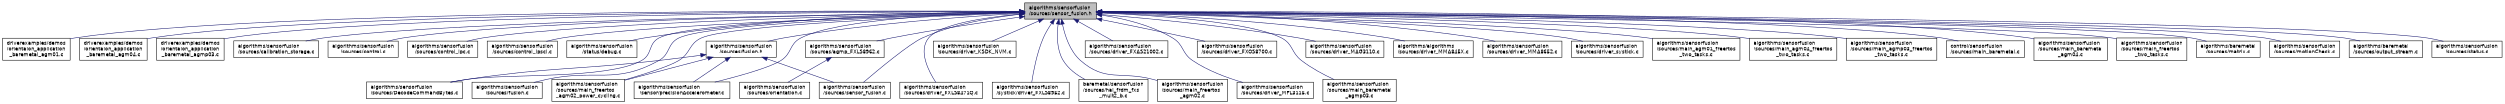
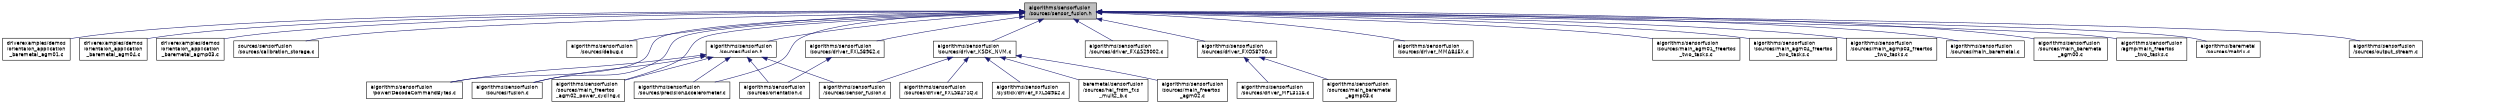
edge "algorithms/sensorfusion /sources/main_baremetal _agmp03.c" -> "algorithms/sensorfusion /sources/sensor_fusion.h": now "algorithms/sensorfusion /sources/main_baremetal _agmp03.c" -> "algorithms/sensorfusion /sources/driver_FXOS8700.c"
edge "algorithms/sensorfusion /sources/sensor_fusion.c" -> "algorithms/sensorfusion /sources/sensor_fusion.h": now "algorithms/sensorfusion /sources/sensor_fusion.c" -> "algorithms/sensorfusion /sources/driver_KSDK_NVM.c"
edge "algorithms/sensorfusion /sources/driver_FXLS8471Q.c" -> "algorithms/sensorfusion /sources/sensor_fusion.h": now "algorithms/sensorfusion /sources/driver_FXLS8471Q.c" -> "algorithms/sensorfusion /sources/driver_KSDK_NVM.c"
edge "algorithms/sensorfusion /sources/driver_MPL3115.c" -> "algorithms/sensorfusion /sources/sensor_fusion.h": now "algorithms/sensorfusion /sources/driver_MPL3115.c" -> "algorithms/sensorfusion /sources/driver_FXOS8700.c"
node "algorithms/sensorfusion /sources/calibration_storage.c": label "algorithms/sensorfusion /sources/calibration_storage.c" -> "sources/sensorfusion /sources/calibration_storage.c"
node "algorithms/sensorfusion /sources/control.c": removed
node "algorithms/sensorfusion /sources/control_lpc.c": removed
node "algorithms/sensorfusion /sources/control_lpsci.c": removed
node "algorithms/sensorfusion /status/debug.c": label "algorithms/sensorfusion /status/debug.c" -> "algorithms/sensorfusion /sources/debug.c"
node "algorithms/sensorfusion /sources/agmp_FXLS8962.c": label "algorithms/sensorfusion /sources/agmp_FXLS8962.c" -> "algorithms/sensorfusion /sources/driver_FXLS8962.c"
node "algorithms/sensorfusion /sources/driver_FXAS21002.c": label "algorithms/sensorfusion /sources/driver_FXAS21002.c" -> "algorithms/sensorfusion /sources/driver_FXAS29002.c"
node "algorithms/sensorfusion /sources/driver_MAG3110.c": removed
node "algorithms/algorithms /sources/driver_MMA845X.c": label "algorithms/algorithms /sources/driver_MMA845X.c" -> "algorithms/sensorfusion /sources/driver_MMA845X.c"
node "algorithms/sensorfusion /sources/driver_MMA8652.c": removed
node "algorithms/sensorfusion /sources/driver_systick.c": removed
node "control/sensorfusion /sources/main_baremetal.c": label "control/sensorfusion /sources/main_baremetal.c" -> "algorithms/sensorfusion /sources/main_baremetal.c"
node "algorithms/sensorfusion /sources/main_baremetal _agm04.c": label "algorithms/sensorfusion /sources/main_baremetal _agm04.c" -> "algorithms/sensorfusion /sources/main_baremetal _agm00.c"
node "algorithms/sensorfusion /sources/main_freertos _two_tasks.c": label "algorithms/sensorfusion /sources/main_freertos _two_tasks.c" -> "algorithms/sensorfusion /agmp/main_freertos _two_tasks.c"
node "algorithms/sensorfusion /sources/motionCheck.c": removed
node "algorithms/baremetal /sources/output_stream.c": label "algorithms/baremetal /sources/output_stream.c" -> "algorithms/sensorfusion /sources/output_stream.c"
node "algorithms/sensorfusion /sources/status.c": removed
edge "algorithms/sensorfusion /systick/driver_FXLS8952.c" -> "algorithms/sensorfusion /sources/sensor_fusion.h": now "algorithms/sensorfusion /systick/driver_FXLS8952.c" -> "algorithms/sensorfusion /sources/driver_KSDK_NVM.c"
edge "baremetal/sensorfusion /sources/hal_frdm_fxs _mult2_b.c" -> "algorithms/sensorfusion /sources/sensor_fusion.h": now "baremetal/sensorfusion /sources/hal_frdm_fxs _mult2_b.c" -> "algorithms/sensorfusion /sources/driver_KSDK_NVM.c"
edge "algorithms/sensorfusion /sources/fusion.c" -> "algorithms/sensorfusion /sources/fusion.h": added
edge "algorithms/sensorfusion /sources/main_freertos _agm02.c" -> "algorithms/sensorfusion /sources/sensor_fusion.h": now "algorithms/sensorfusion /sources/main_freertos _agm02.c" -> "algorithms/sensorfusion /sources/driver_KSDK_NVM.c"
edge "algorithms/sensorfusion /sources/orientation.c" -> "algorithms/sensorfusion /sources/fusion.h": added
node "algorithms/sensorfusion /sources/DecodeCommandBytes.c": label "algorithms/sensorfusion /sources/DecodeCommandBytes.c" -> "algorithms/sensorfusion /power/DecodeCommandBytes.c"
node "algorithms/sensorfusion /sensor/precisionAccelerometer.c": label "algorithms/sensorfusion /sensor/precisionAccelerometer.c" -> "algorithms/sensorfusion /sources/precisionAccelerometer.c"
